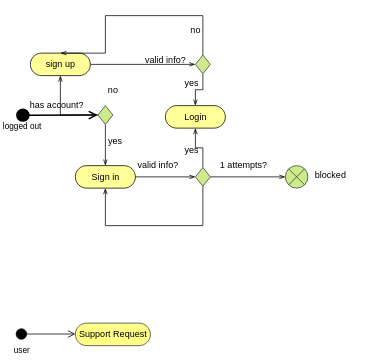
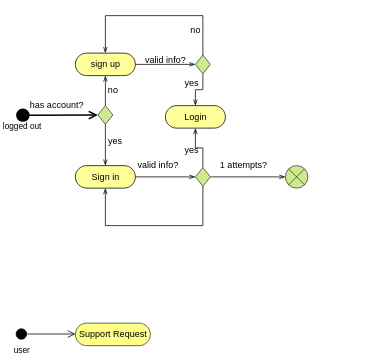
node "sign up": moved (60, 64) -> (105, 64)
node "blocked": removed
